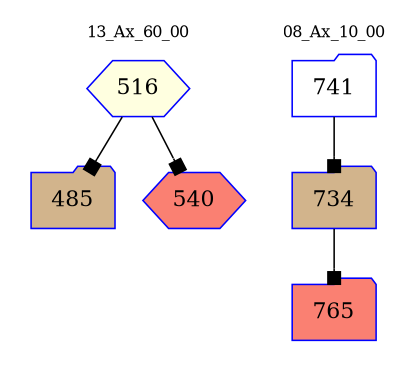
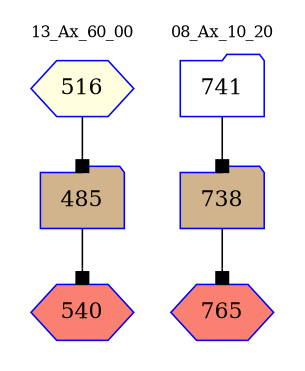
cluster "08_Ax_10_00": label "08_Ax_10_00" -> "08_Ax_10_20"
edge "516" -> "540": now "485" -> "540"
node "734": label "734" -> "738"
node "765": shape folder -> hexagon
